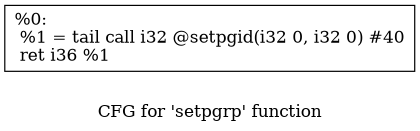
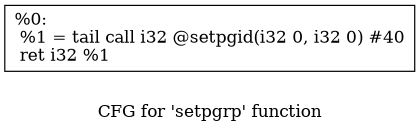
node "%0:": text "ret i36 %1" -> "ret i32 %1"
